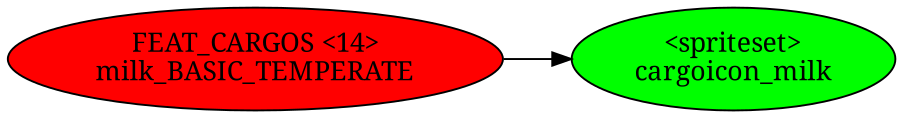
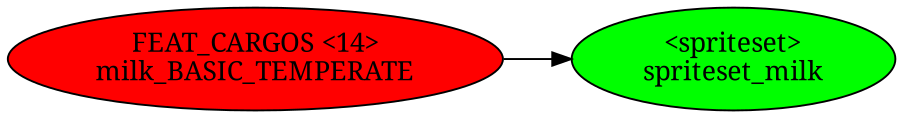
node "<spriteset> cargoicon_milk": label "<spriteset> cargoicon_milk" -> "<spriteset> spriteset_milk"
